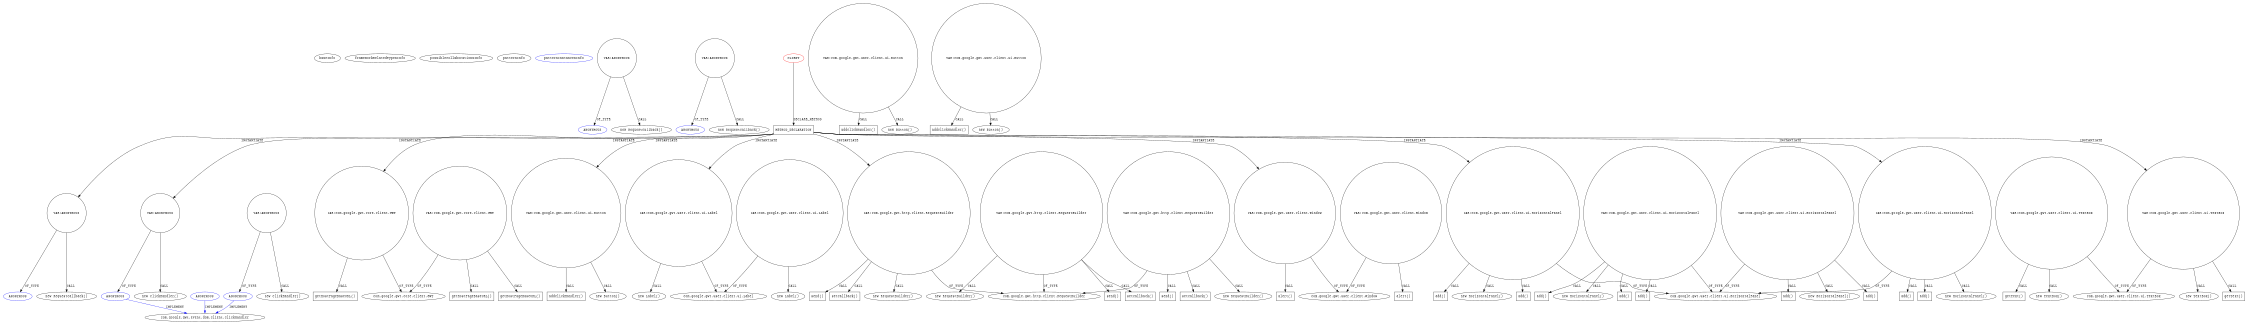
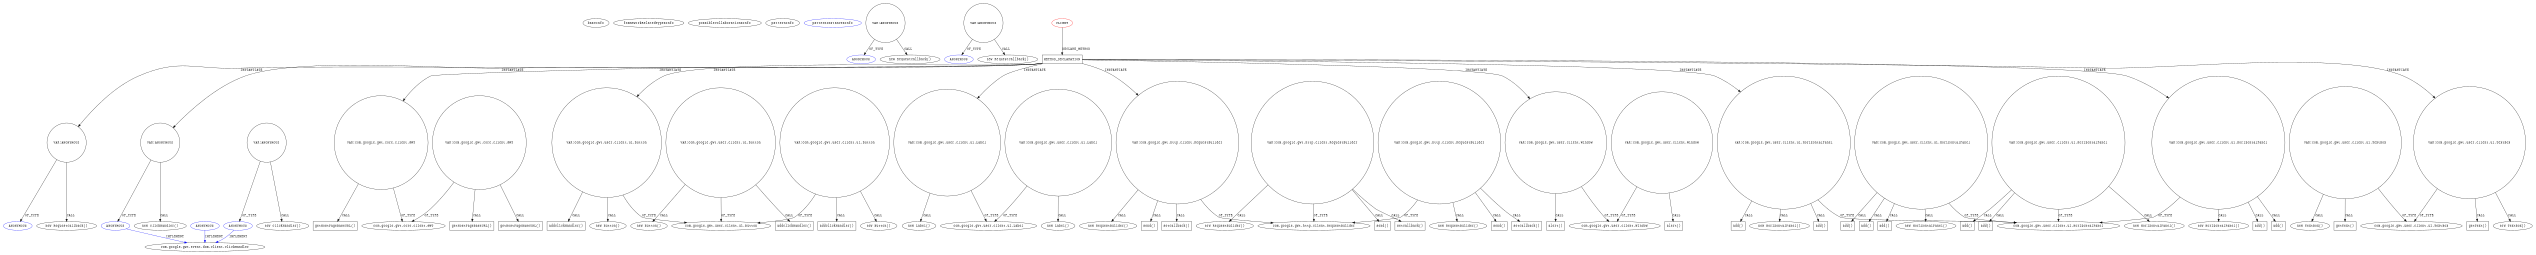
node "com.google.gwt.user.client.ui.Button": added
